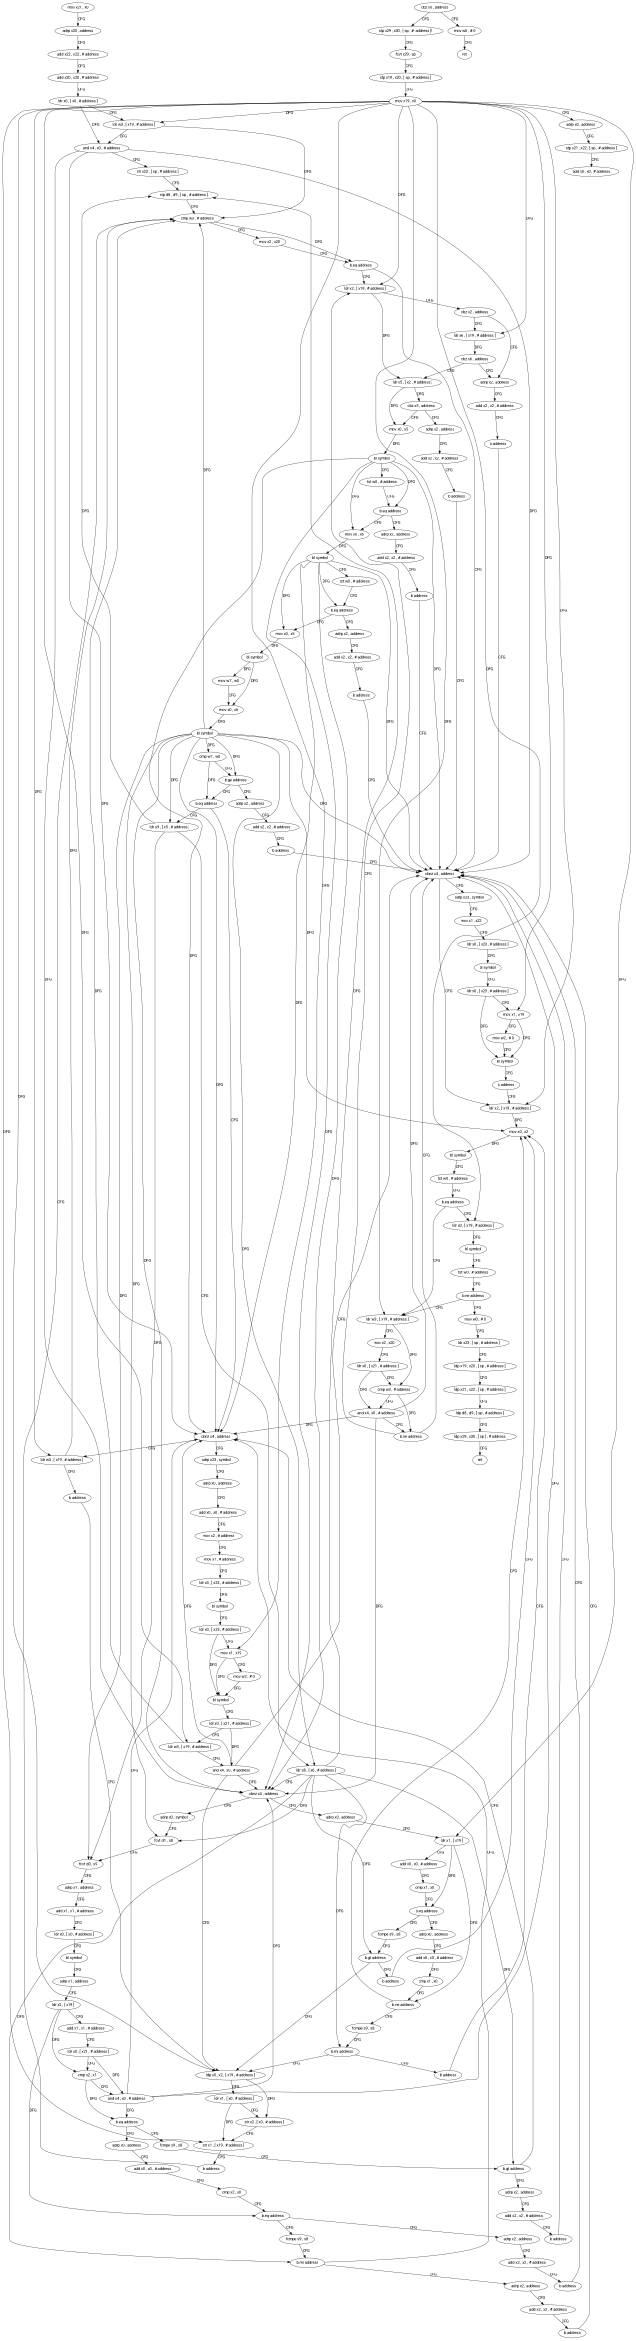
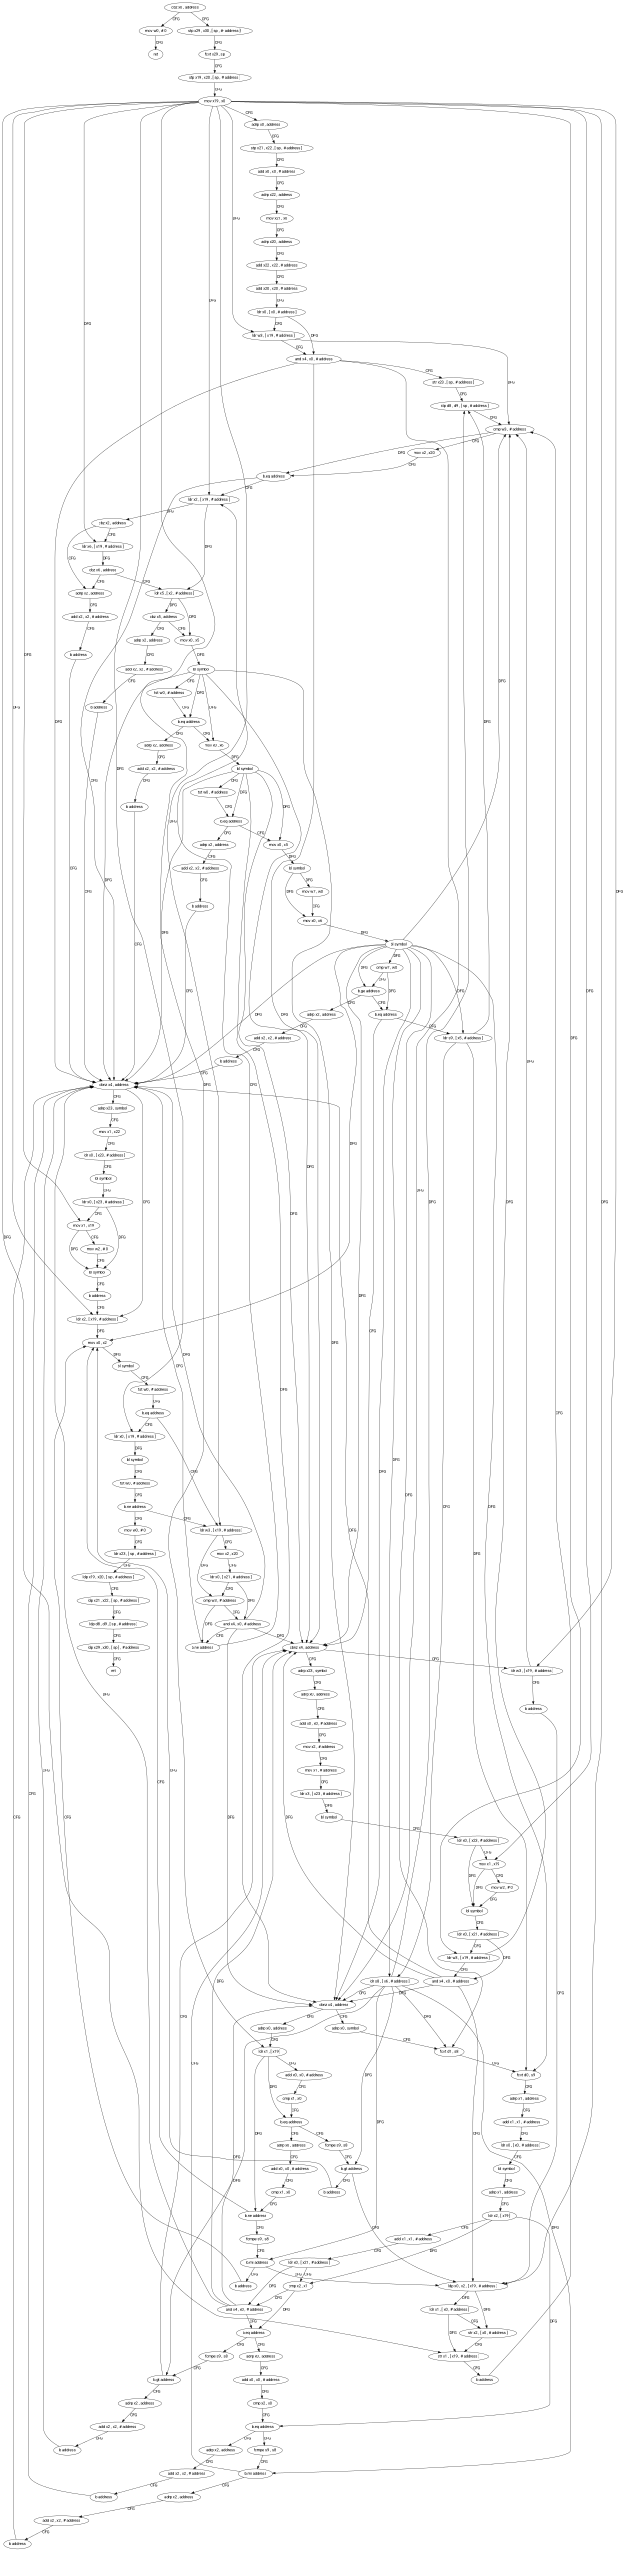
node "adrp x22 , address": added
